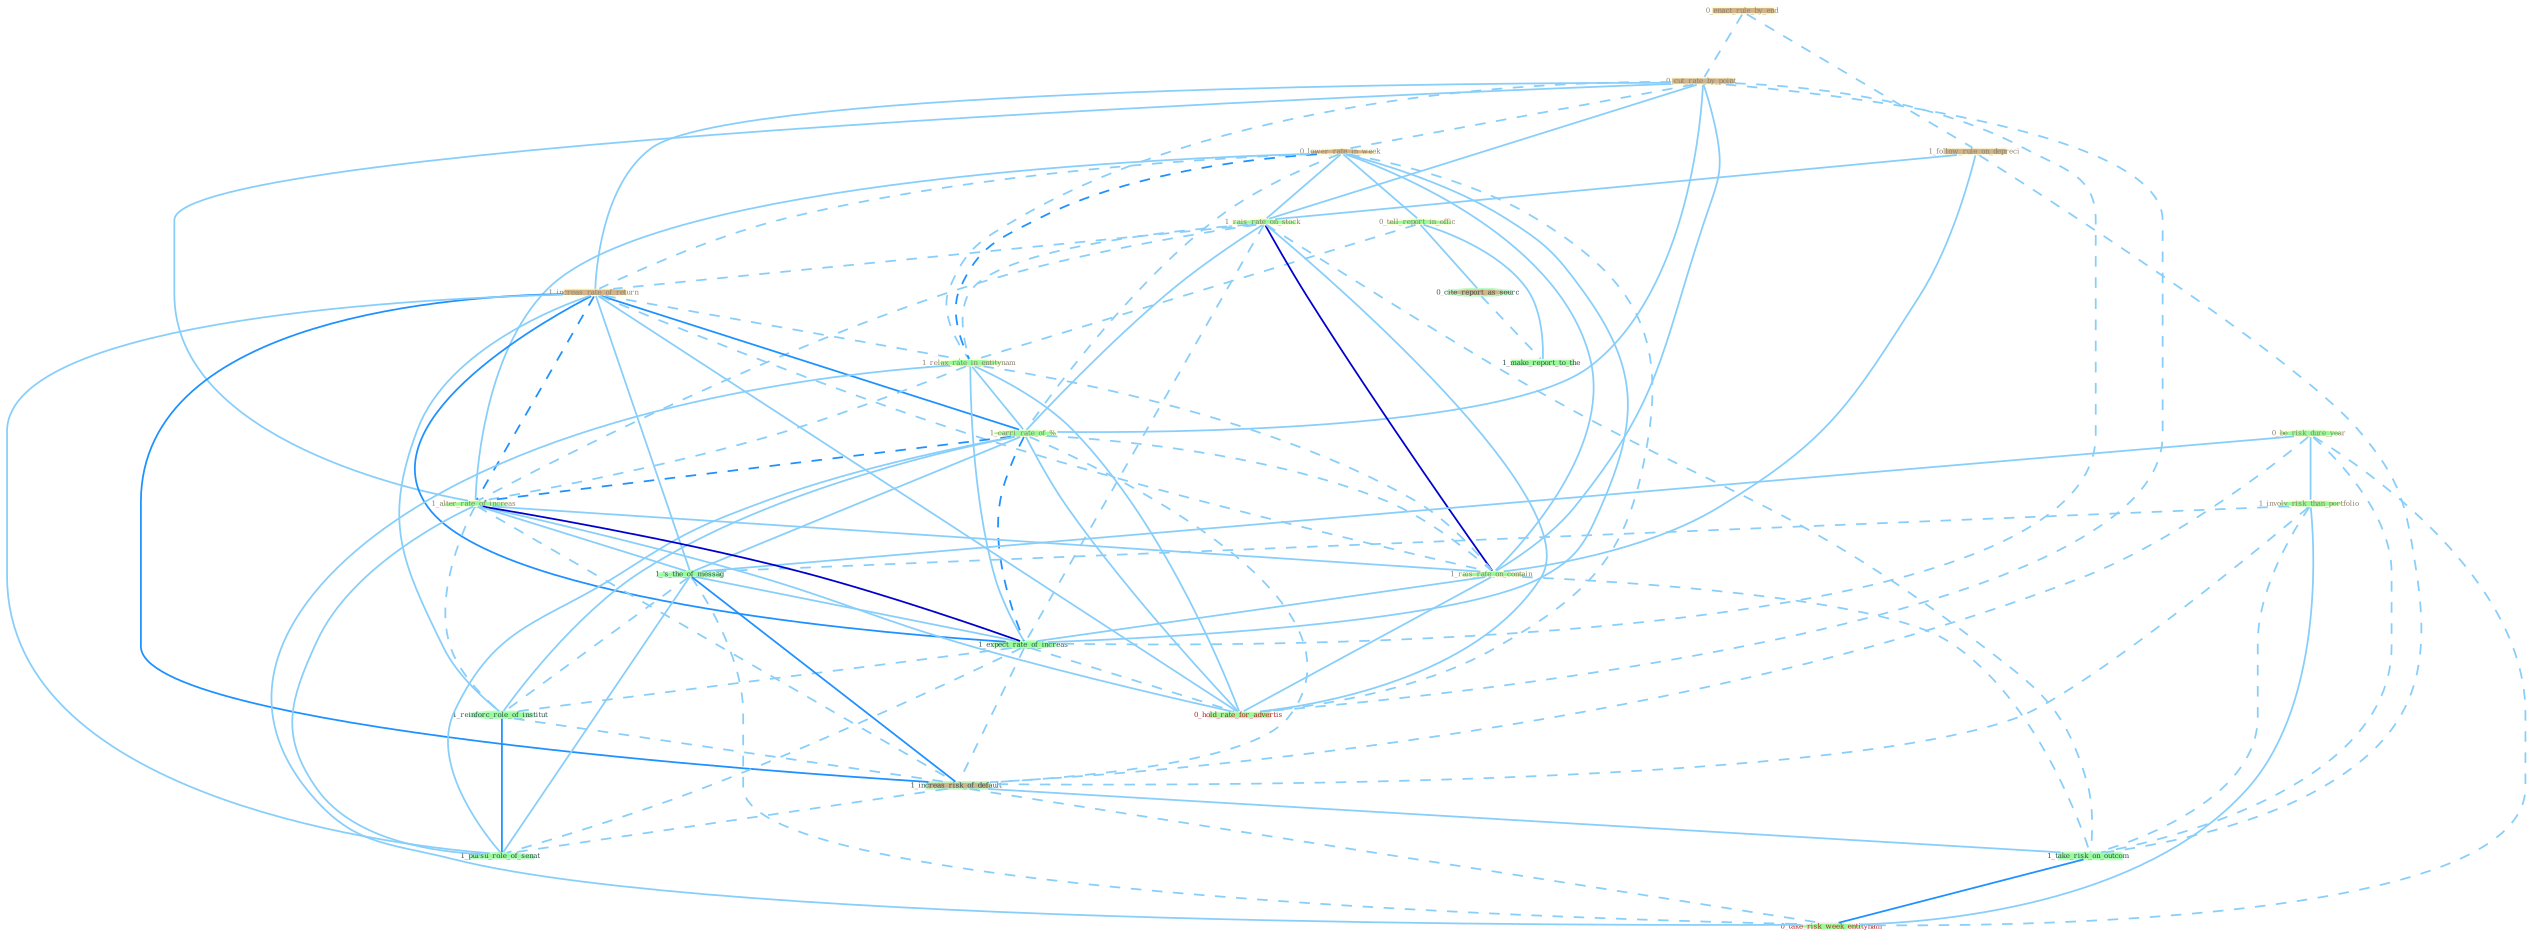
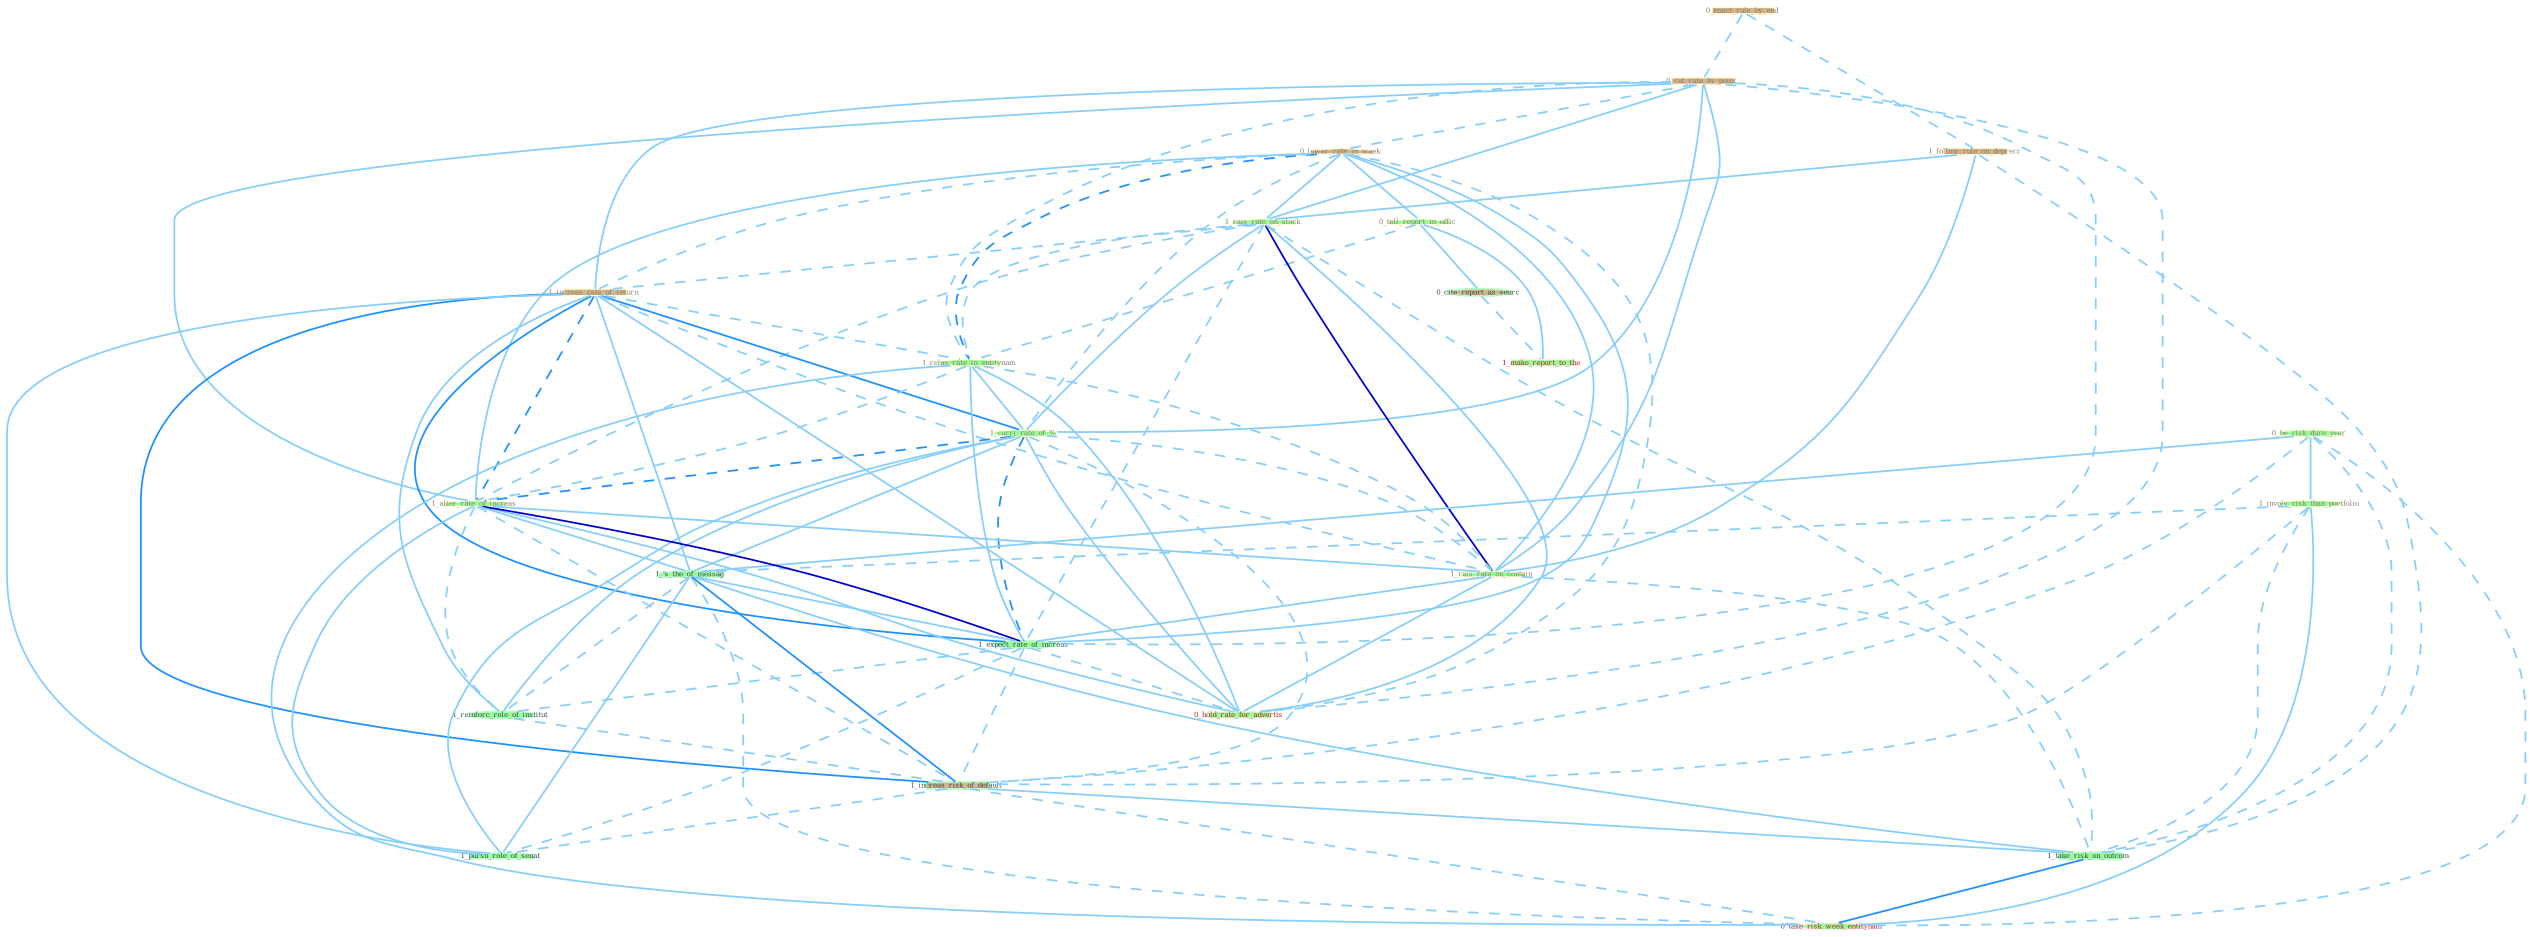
node "1_make_report_to_the": fontcolor #2f4f4f -> #b22222
edge "1_'s_the_of_messag" -- "1_take_risk_on_outcom": added
edge "1_reinforc_role_of_institut" -- "1_pursu_role_of_senat": removed
